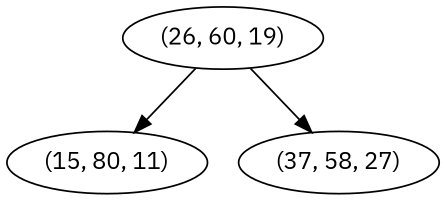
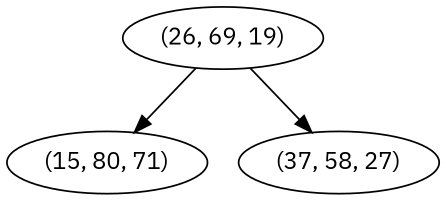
node "(26, 60, 19)": label "(26, 60, 19)" -> "(26, 69, 19)"
node "(15, 80, 11)": label "(15, 80, 11)" -> "(15, 80, 71)"
